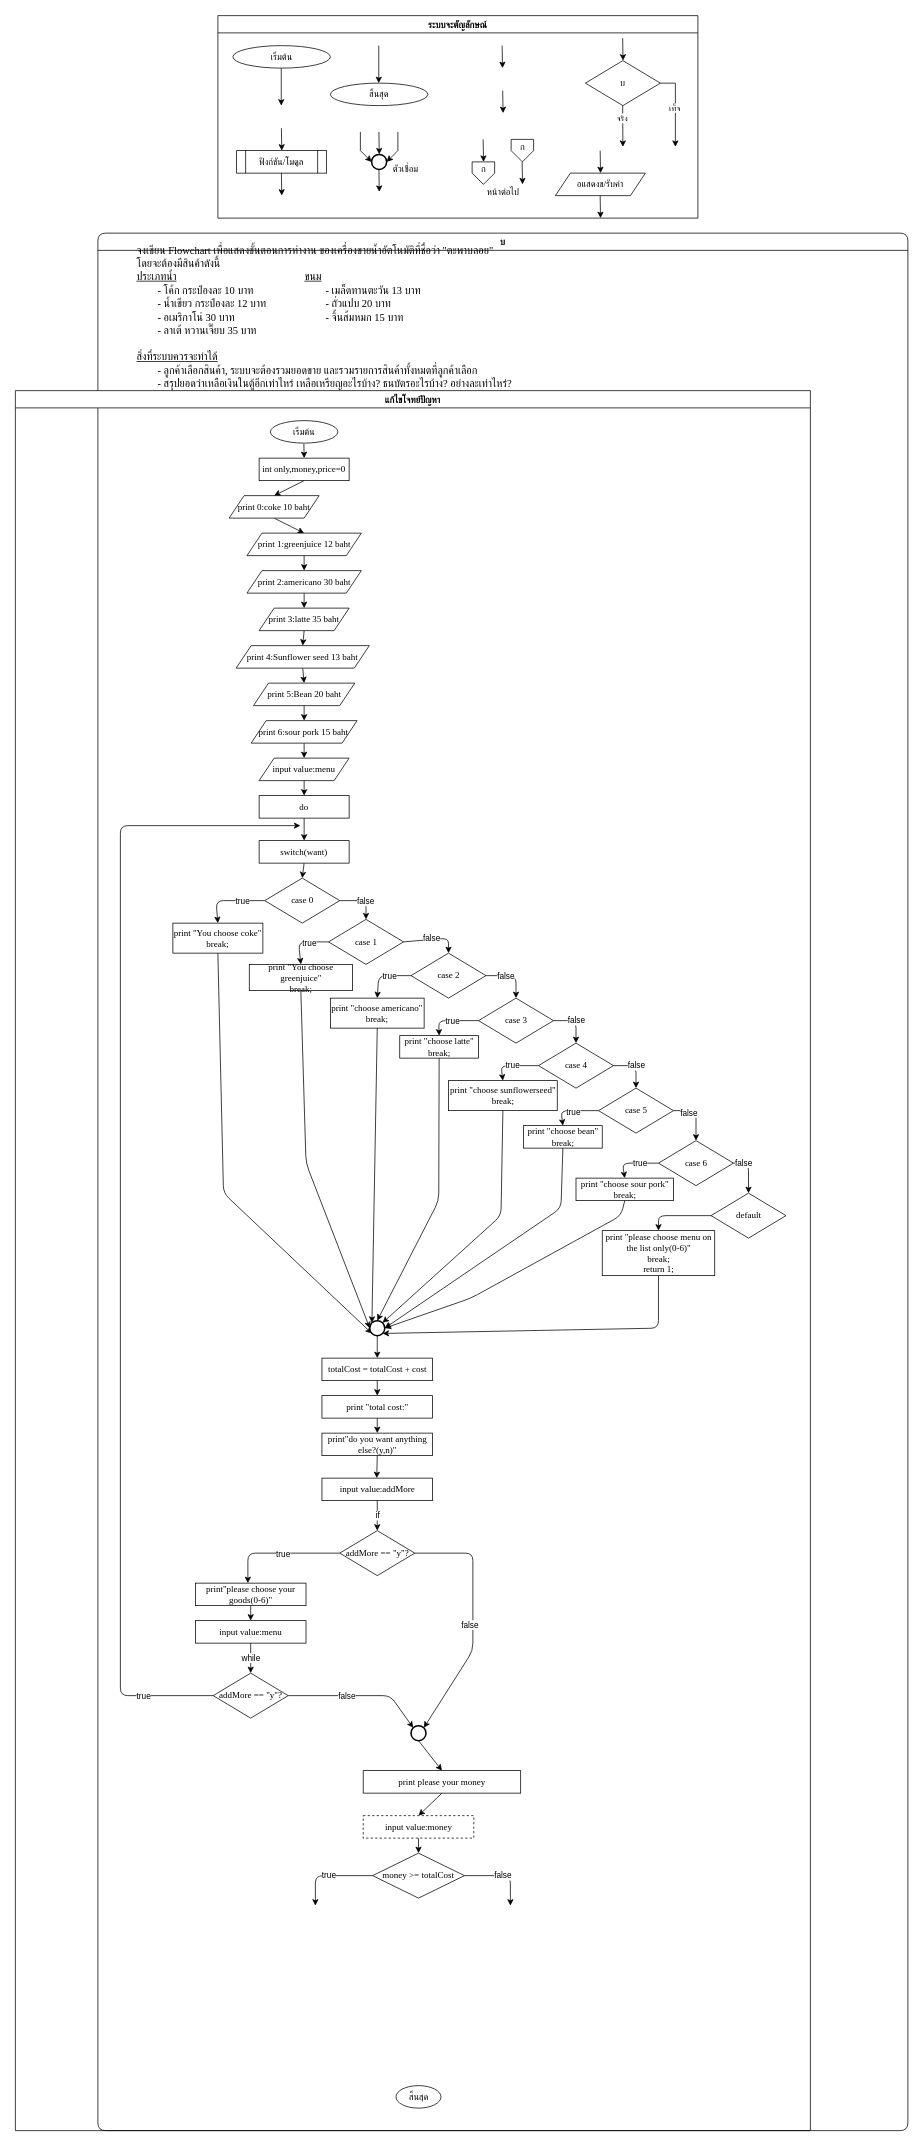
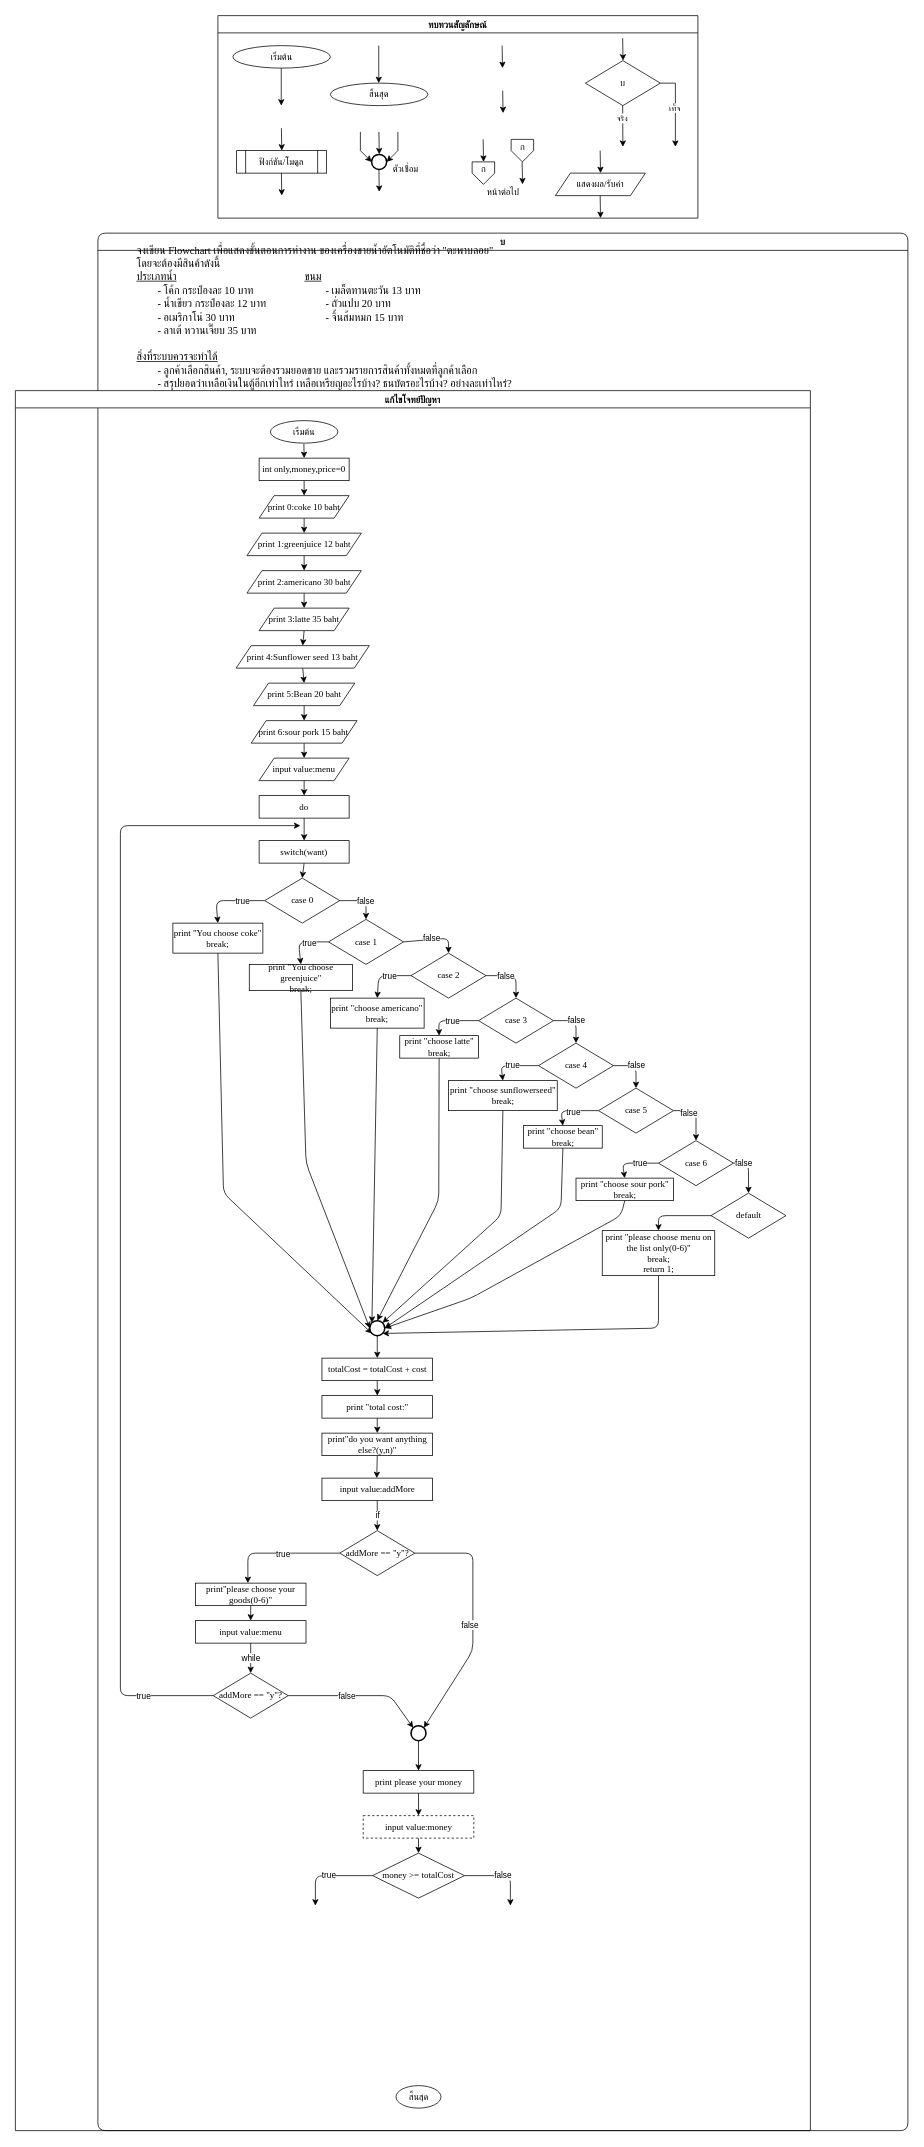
node "ระบบจะตัญลักษณ์": label "ระบบจะตัญลักษณ์" -> "ทบทวนสัญลักษณ์"
node "อแสดงข/รับค่า": label "อแสดงข/รับค่า" -> "แสดงผล/รับค่า"
node "print 0:coke 10 baht": moved (274, 507) -> (304, 507)
node "print please your money": size 158x23 -> 111x23
